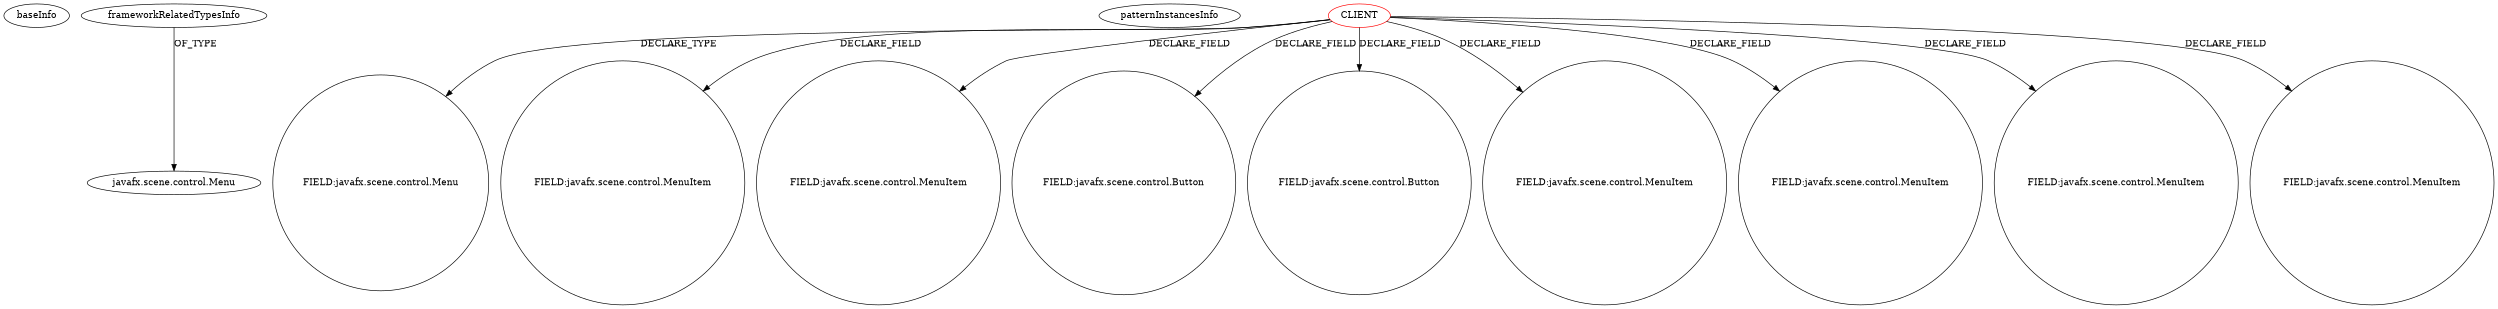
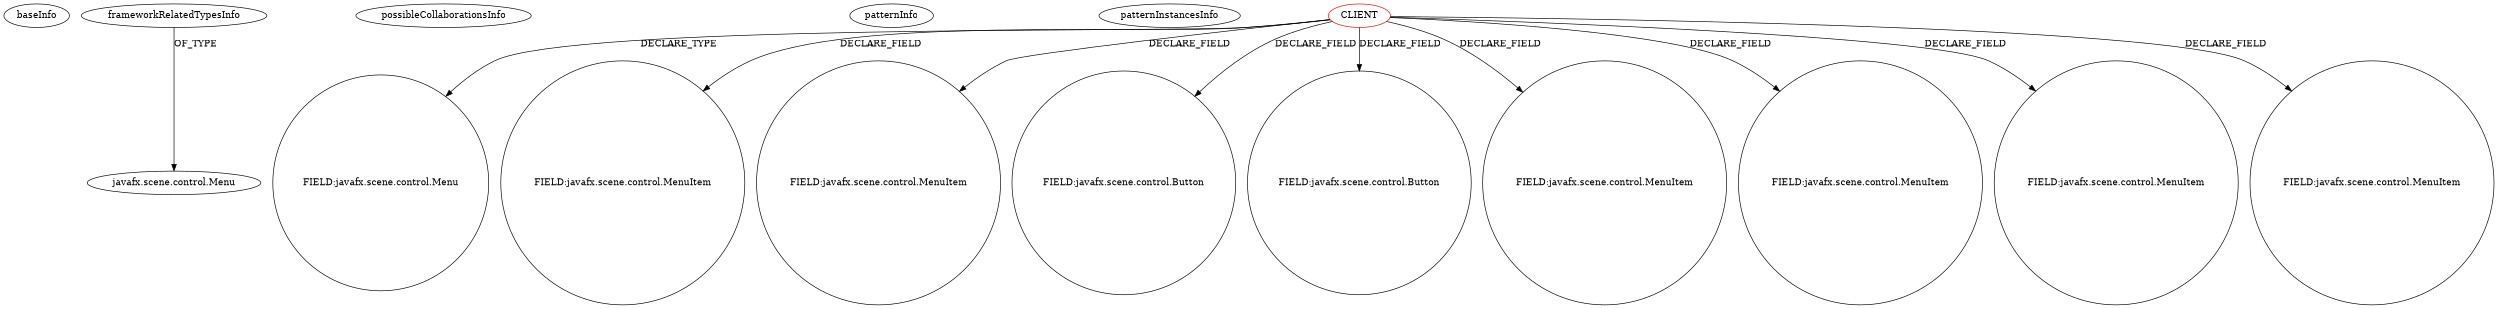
node "possibleCollaborationsInfo": added
node "patternInfo": added
